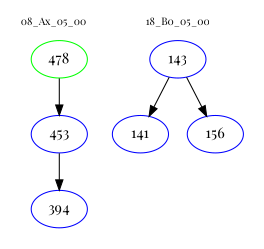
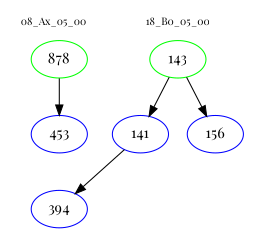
node "478": label "478" -> "878"
node "143": color blue -> green
edge "453" -> "394": now "141" -> "394"
